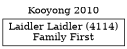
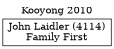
node "Laidler Laidler (4114) Family First": label "Laidler Laidler (4114) Family First" -> "John Laidler (4114) Family First"
